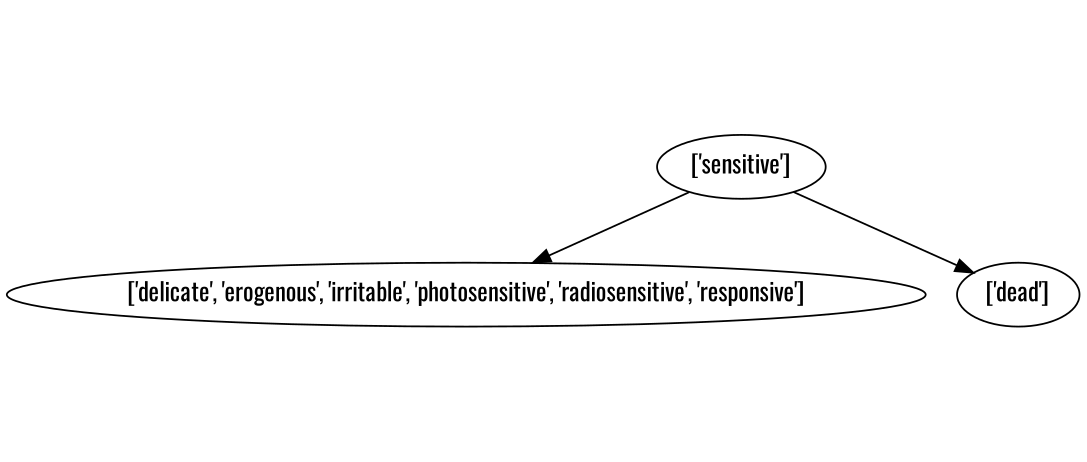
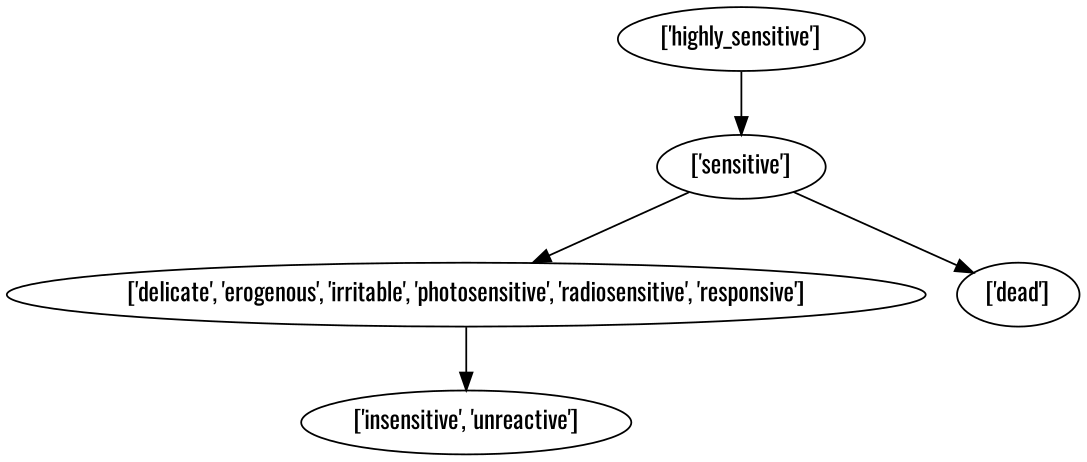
node "['highly_sensitive']": added
node "['insensitive', 'unreactive']": added
